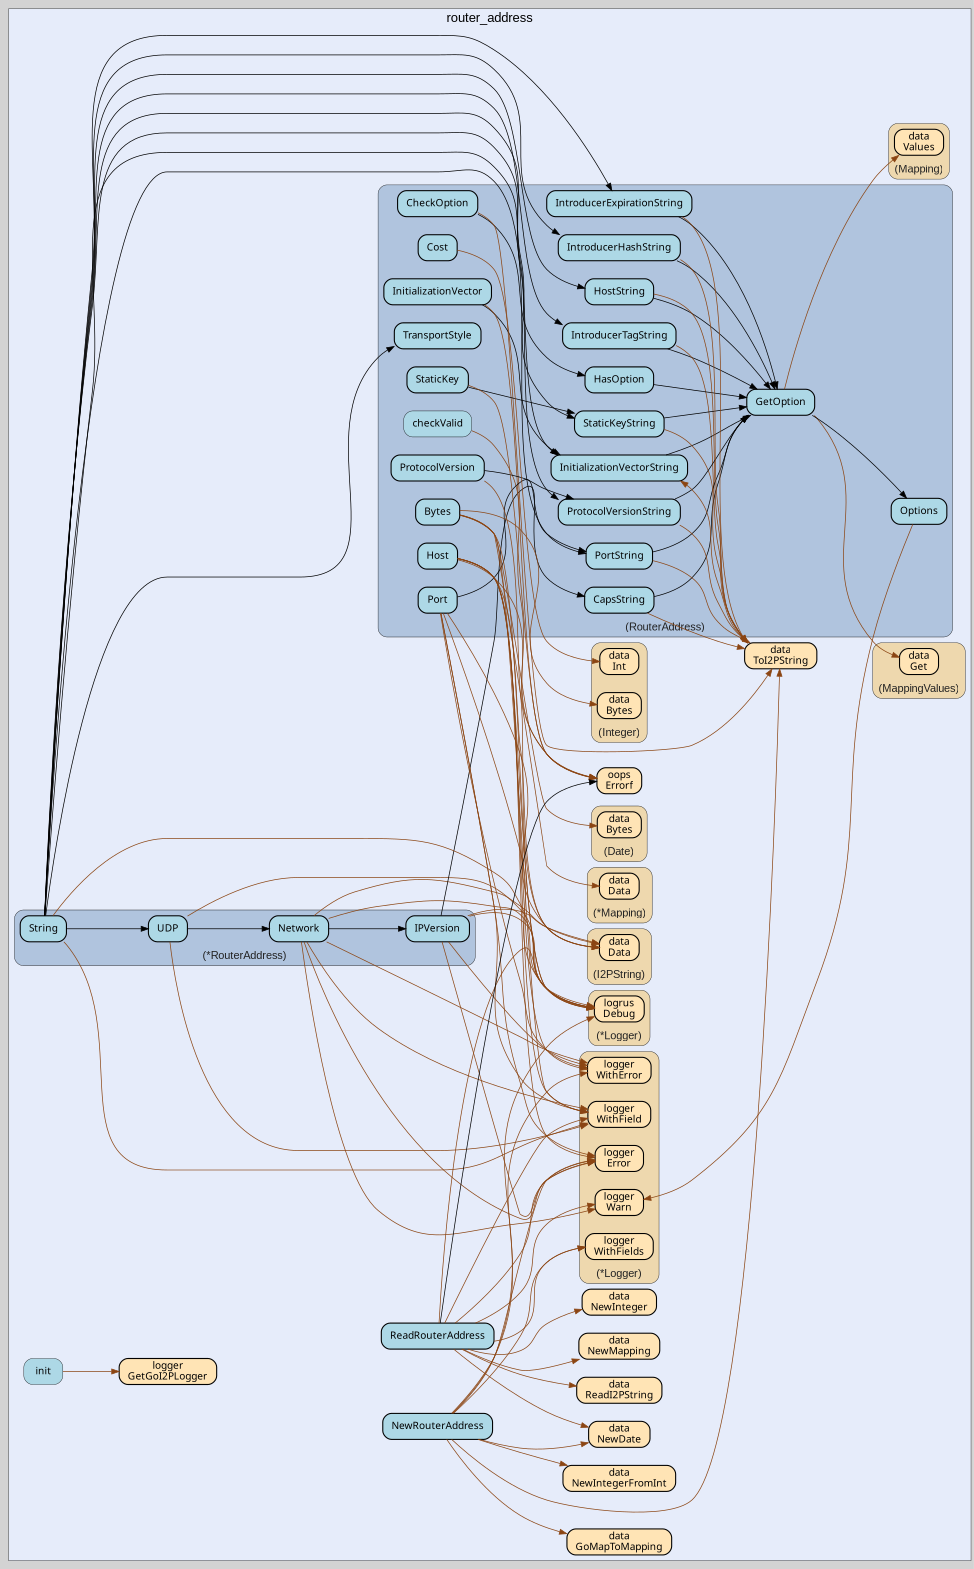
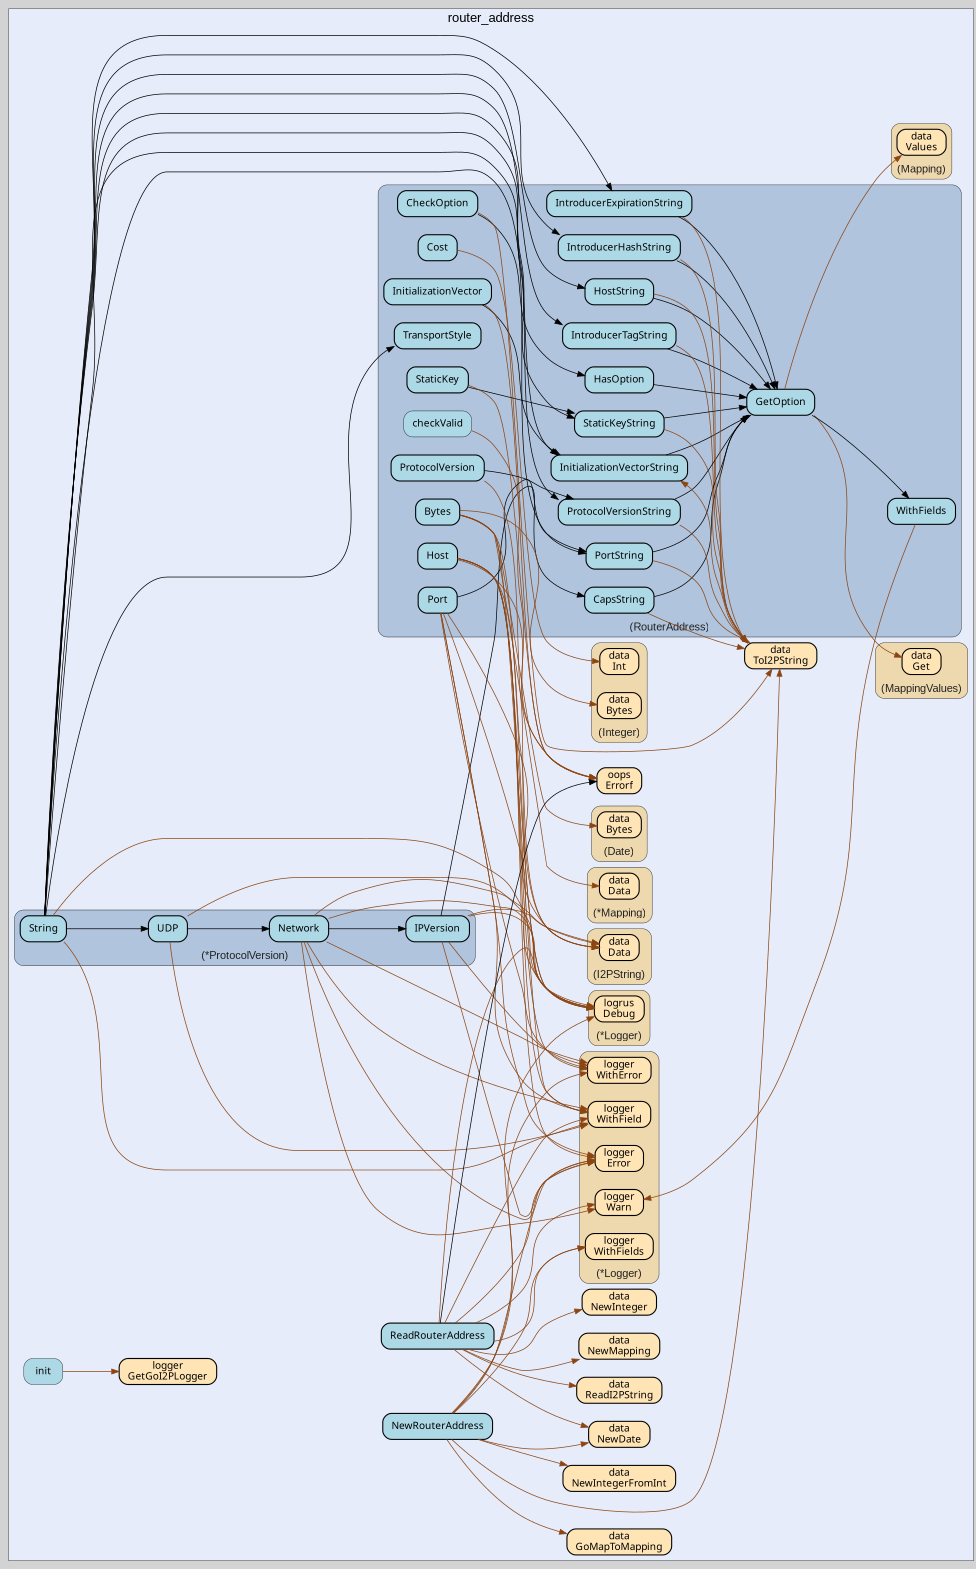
node "Options": label "Options" -> "WithFields"
cluster "(*RouterAddress)": label "(*RouterAddress)" -> "(*ProtocolVersion)"
